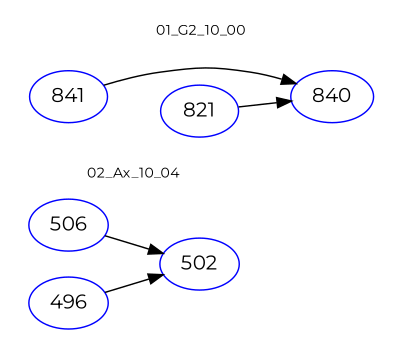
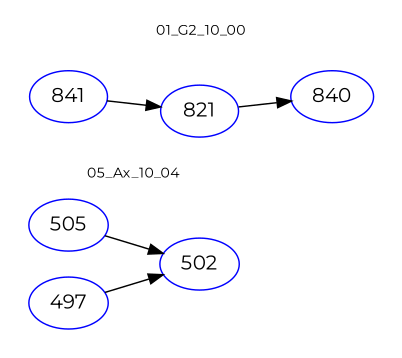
edge "841" -> "840": now "841" -> "821"
cluster "02_Ax_10_04": label "02_Ax_10_04" -> "05_Ax_10_04"
node "506": label "506" -> "505"
node "496": label "496" -> "497"
